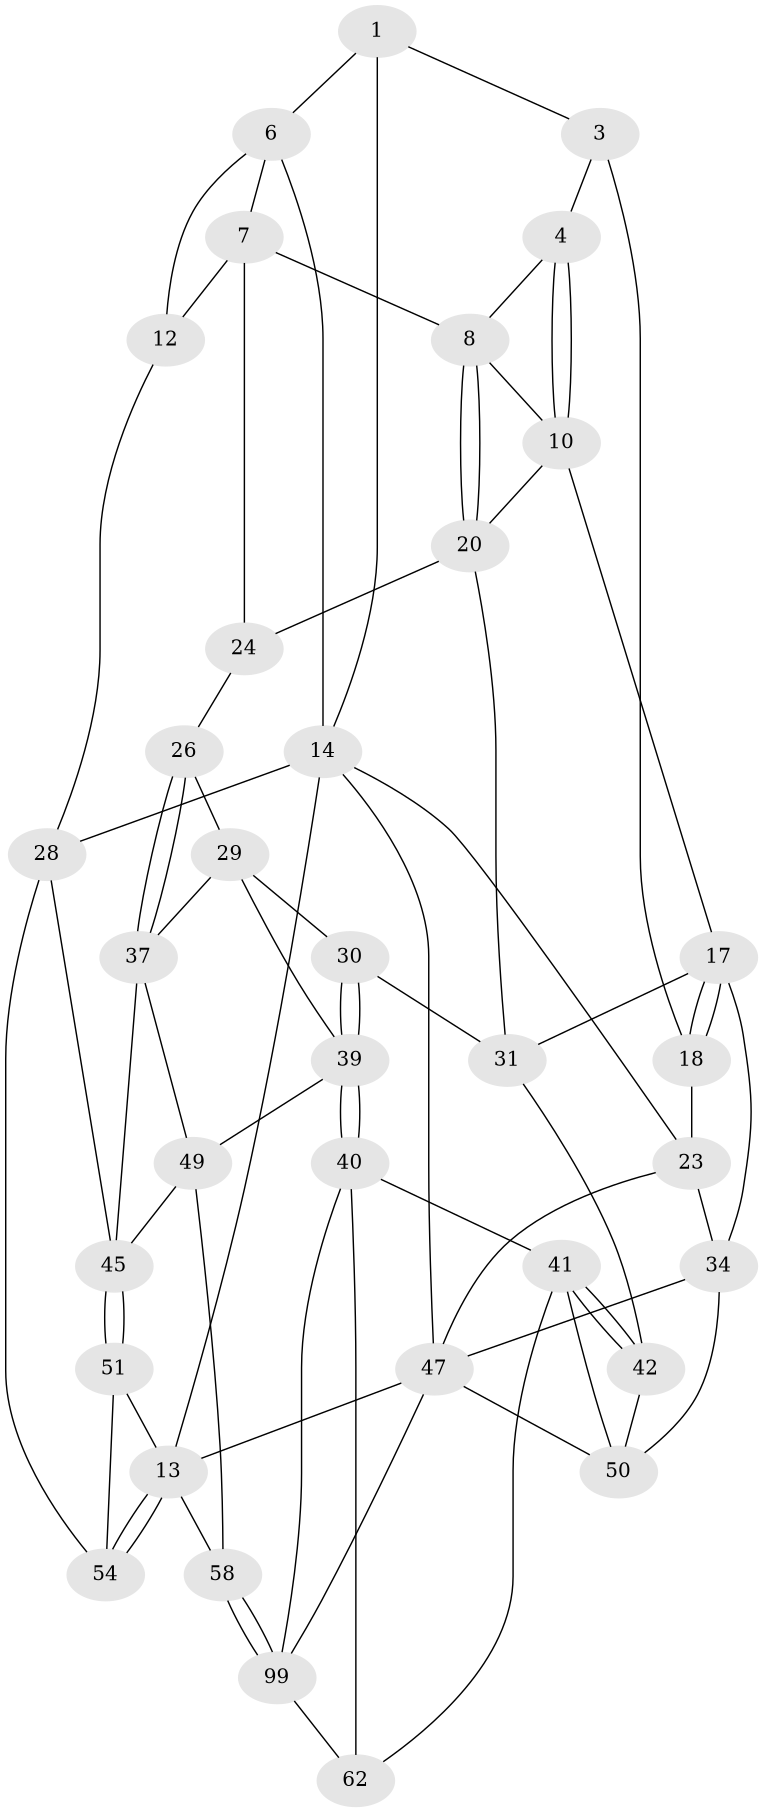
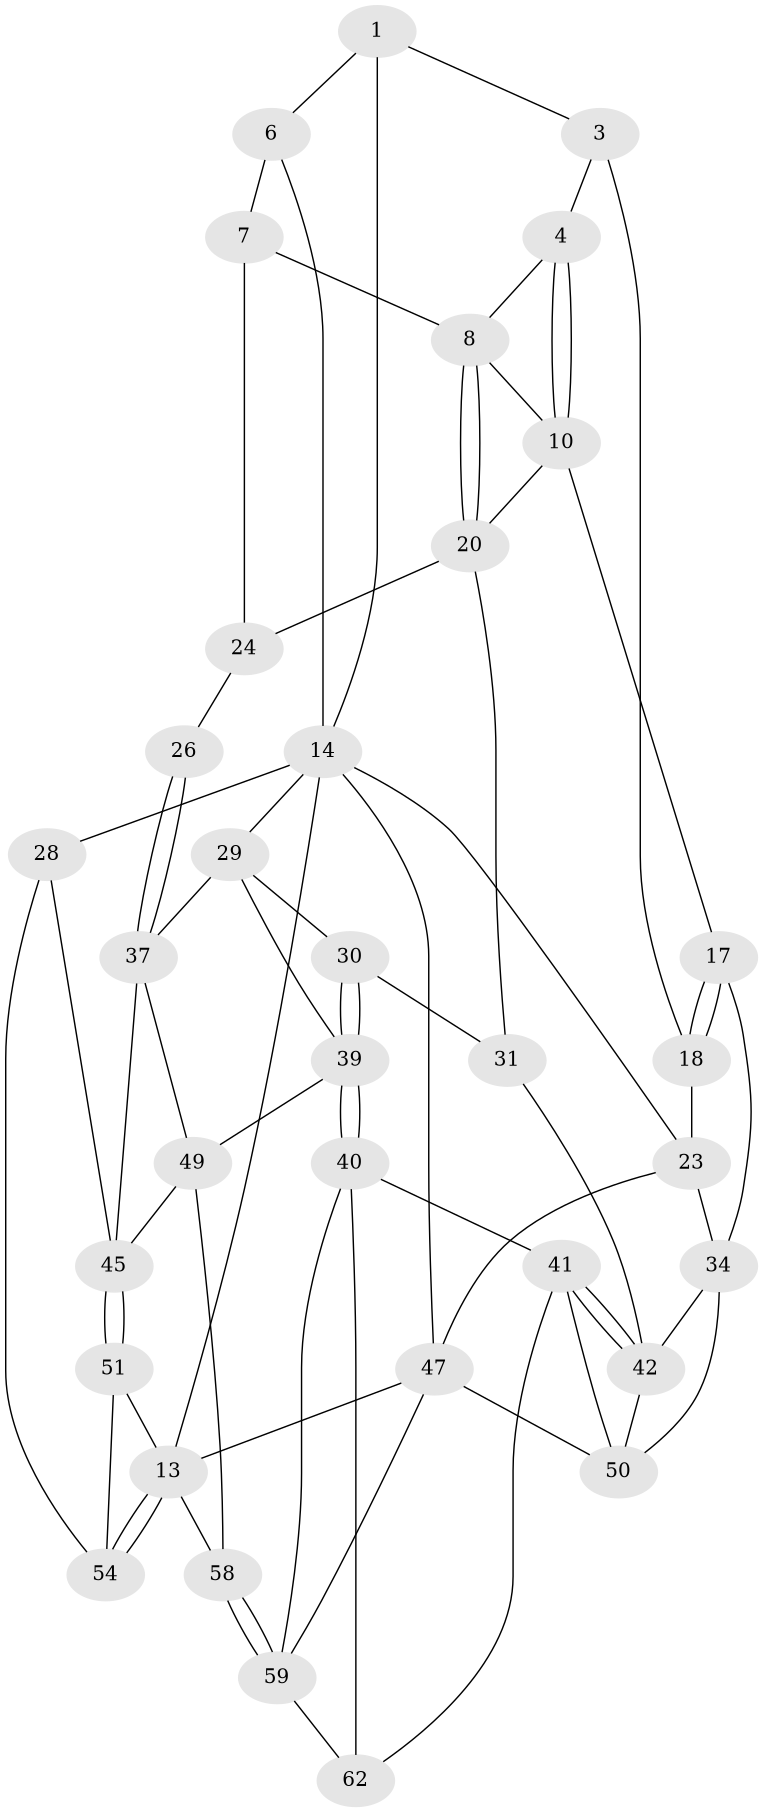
node "12": removed
edge "26" -- "29": now "14" -- "29"
edge "17" -- "31": removed
edge "34" -- "47": now "34" -- "42"
node "99": label "99" -> "59"
